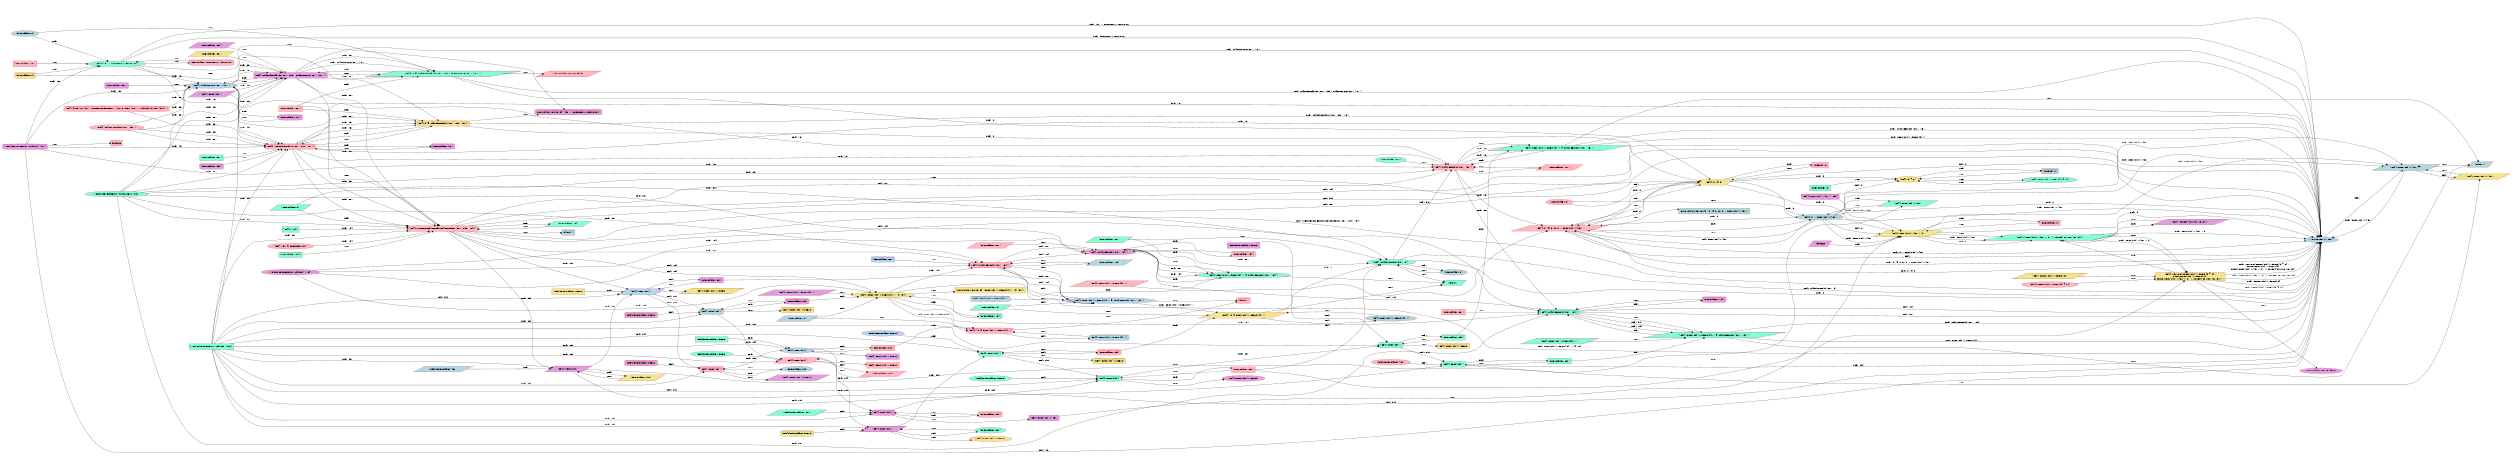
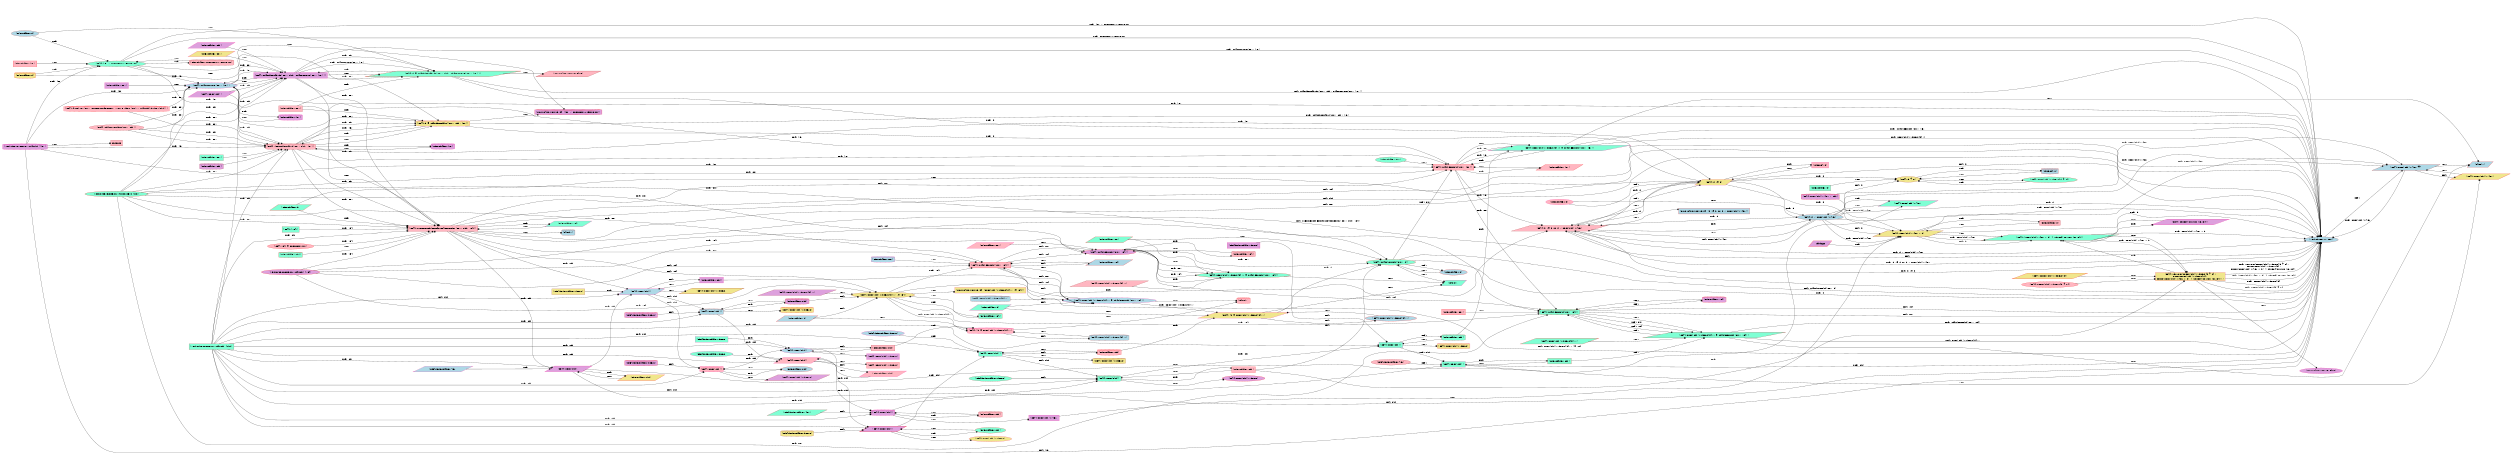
edge "(MethodParameterIn,pdf_obj *val)" -> "(Call,prepare_object_for_alteration(ctx, obj, val))": added, label "DDG: val"
